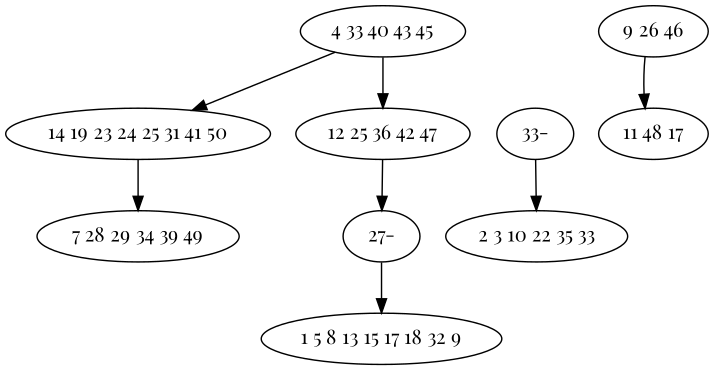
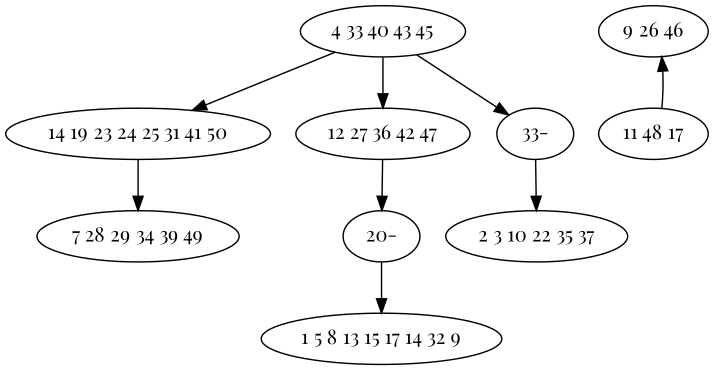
edge "9 26 46" -> "11 48 17": reversed
edge "4 33 40 43 45" -> "33-": added
node "12 25 36 42 47": label "12 25 36 42 47" -> "12 27 36 42 47"
node "27-": label "27-" -> "20-"
node "2 3 10 22 35 33": label "2 3 10 22 35 33" -> "2 3 10 22 35 37"
node "1 5 8 13 15 17 18 32 9": label "1 5 8 13 15 17 18 32 9" -> "1 5 8 13 15 17 14 32 9"
